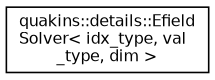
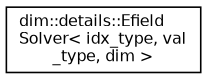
node "quakins::details::Efield Solver< idx_type, val _type, dim >": label "quakins::details::Efield Solver< idx_type, val _type, dim >" -> "dim::details::Efield Solver< idx_type, val _type, dim >"
